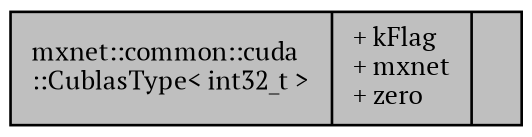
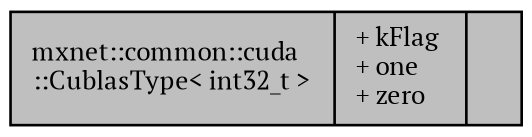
node "mxnet::common::cuda": text "+ mxnet" -> "+ one"
